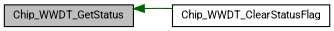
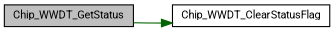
edge "Chip_WWDT_ClearStatusFlag" -> "Chip_WWDT_GetStatus": reversed
